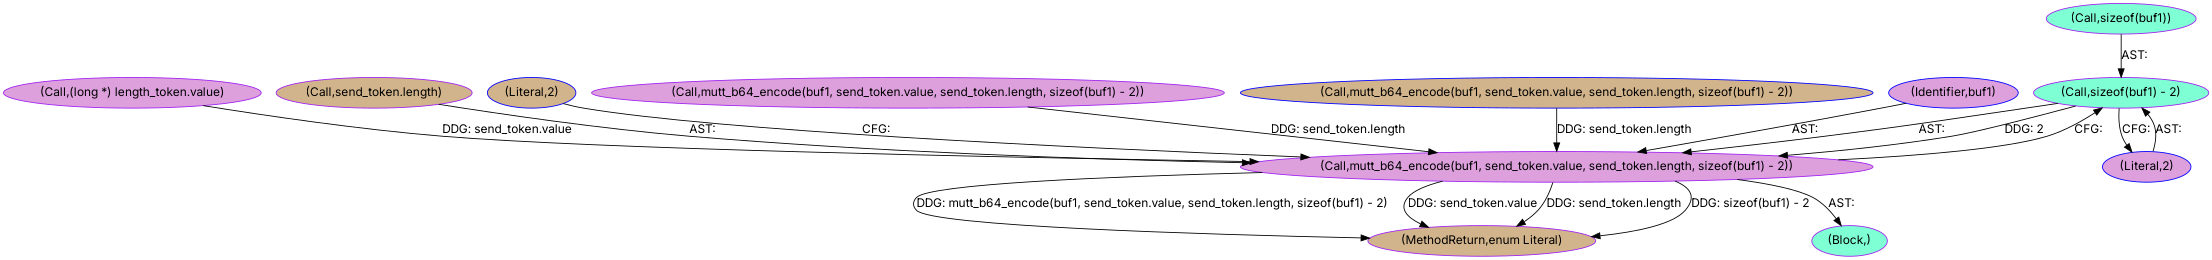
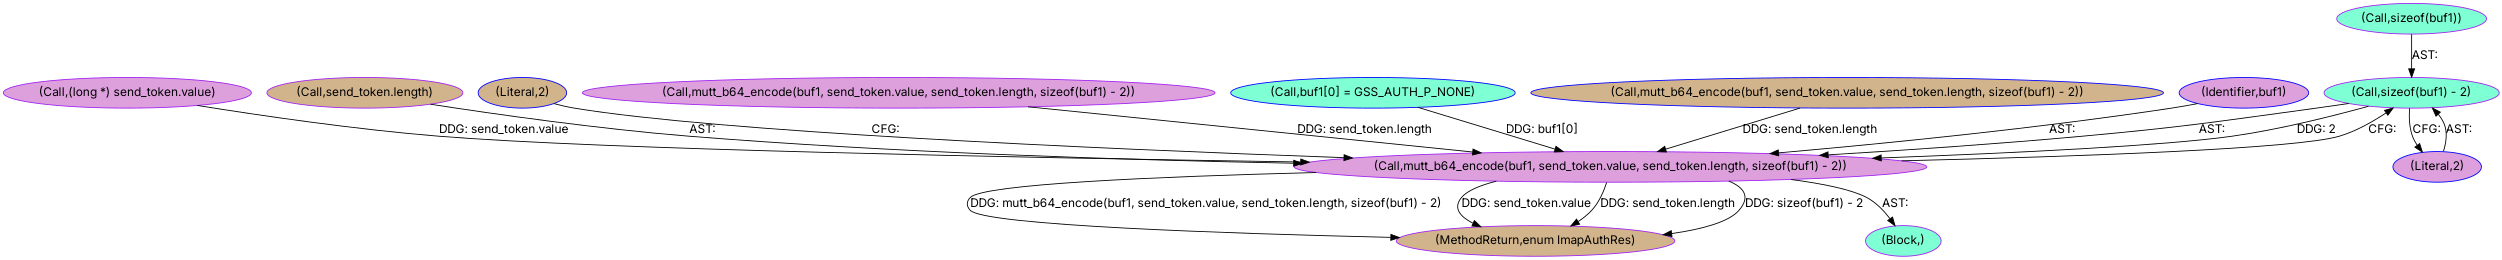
node "(Call,(long *) length_token.value)": label "(Call,(long *) length_token.value)" -> "(Call,(long *) send_token.value)"
node "(Call,buf1[0] = GSS_AUTH_P_NONE)": added
node "(MethodReturn,enum Literal)": label "(MethodReturn,enum Literal)" -> "(MethodReturn,enum ImapAuthRes)"
